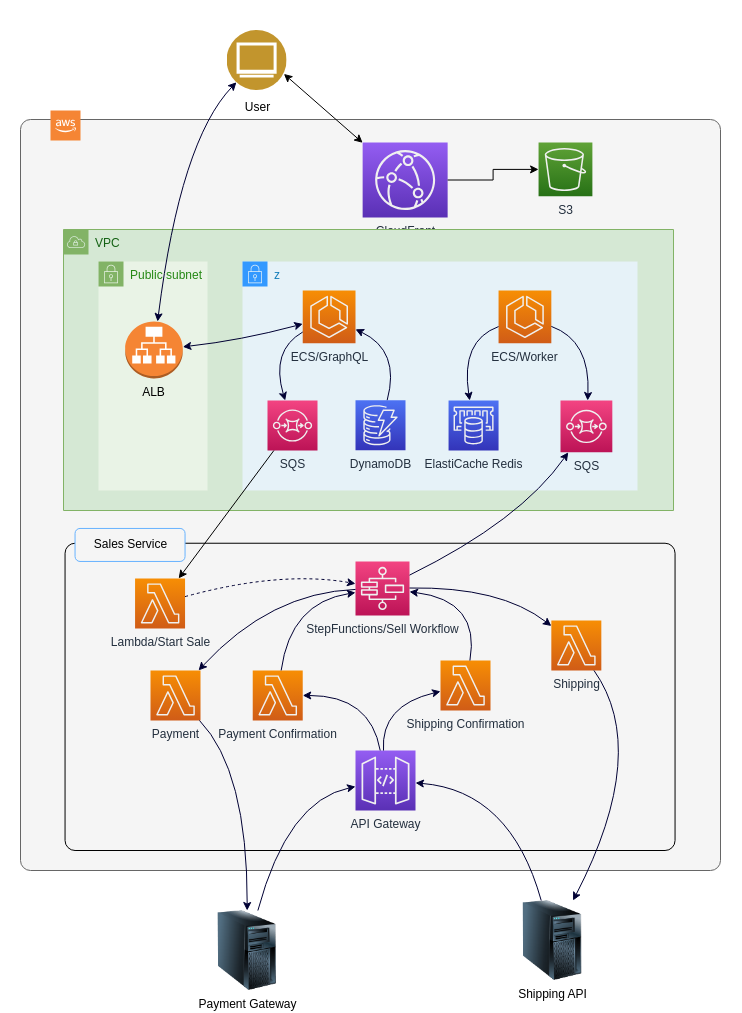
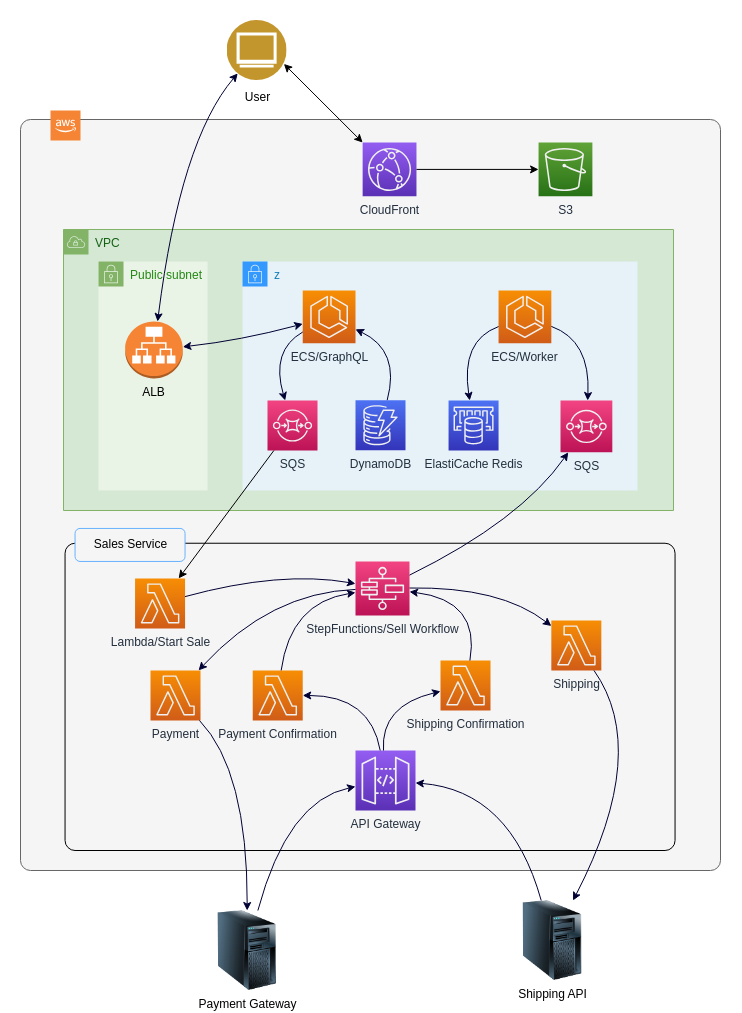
node "User": moved (257, 61) -> (257, 51)
node "CloudFront": size 85x75 -> 54x54
edge "Lambda/Start Sale" -> "StepFunctions/Sell Workflow": style dashed -> solid
